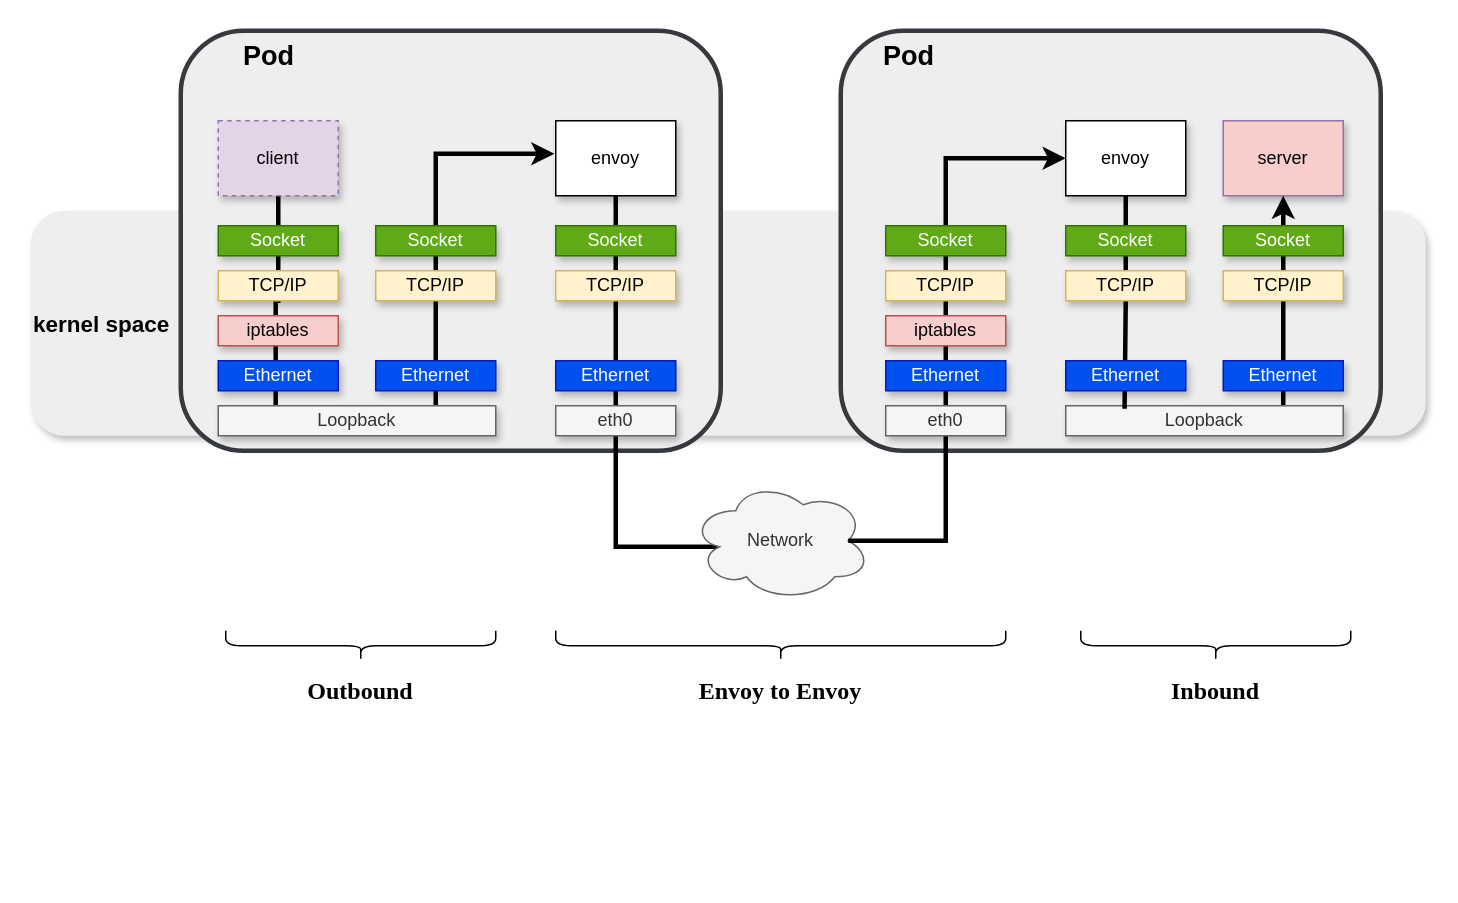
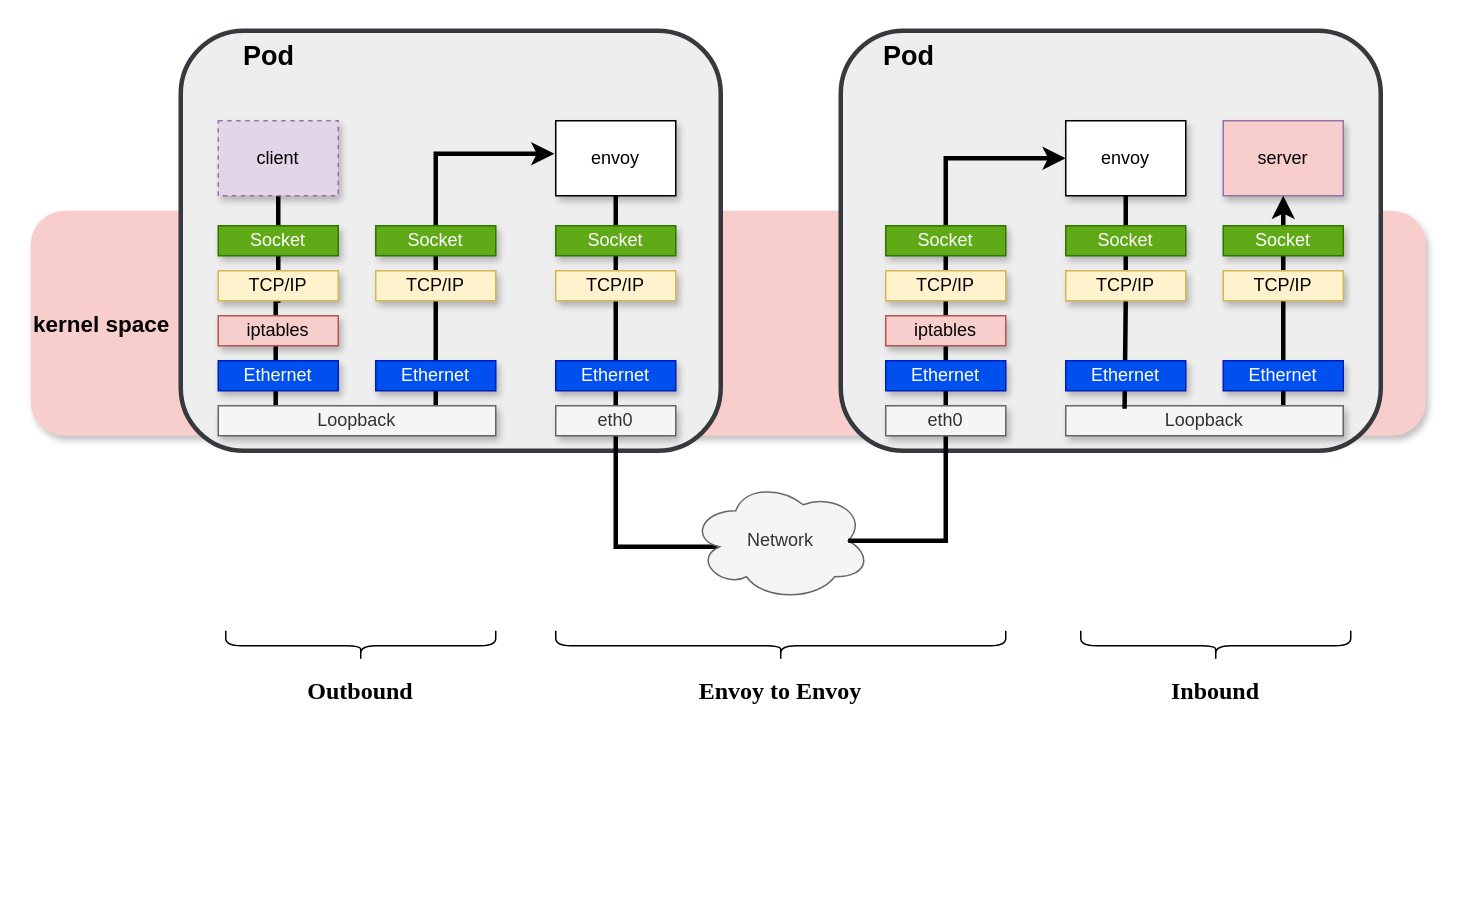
node "kernel space": fillcolor #eeeeee -> #f8cecc
